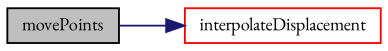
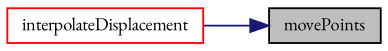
edge "movePoints" -> "interpolateDisplacement": reversed
